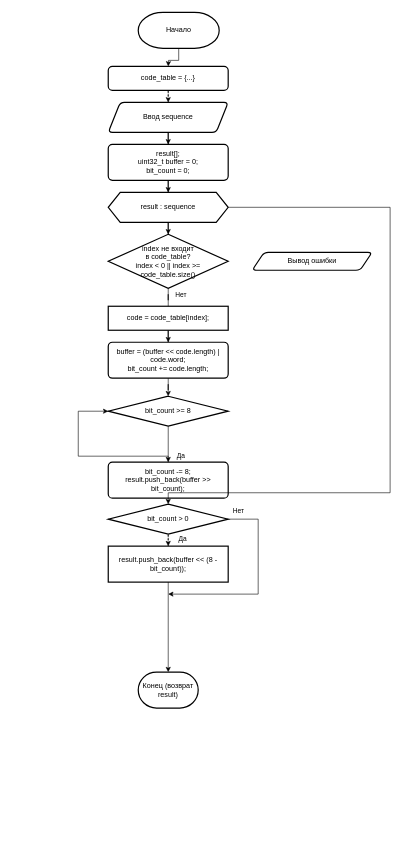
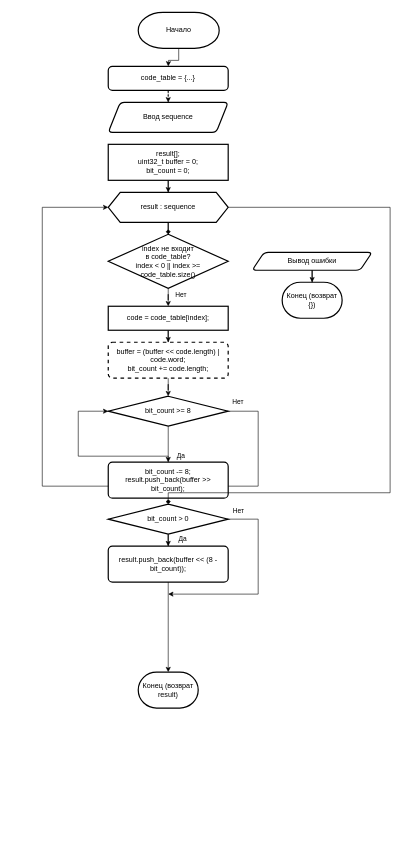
edge "Ввод sequence" -> "result[]; uint32_t buffer = 0; bit_count = 0;": removed
node "result[]; uint32_t buffer = 0; bit_count = 0;": shape rounded rectangle -> rectangle
edge "result : sequence" -> "index не входит в code_table? index < 0 || index >= code_table.size()": arrowhead classic -> diamond
edge "Вывод ошибки" -> "Конец (возврат {})": added
node "Конец (возврат {})": added
edge "index не входит в code_table? index < 0 || index >= code_table.size()" -- "code = code_table[index];": arrowhead none -> classic
node "buffer = (buffer << code.length) | code.word; bit_count += code.length;": style solid -> dashed
edge "bit_count >= 8" -> "result : sequence": added, label "Нет"
edge "result : sequence" -> "bit_count > 0": arrowhead classic -> diamond
edge "bit_count > 0" -> "result.push_back(buffer << (8 - bit_count));": style dashed -> solid
node "result.push_back(buffer << (8 - bit_count));": shape rectangle -> rounded rectangle
